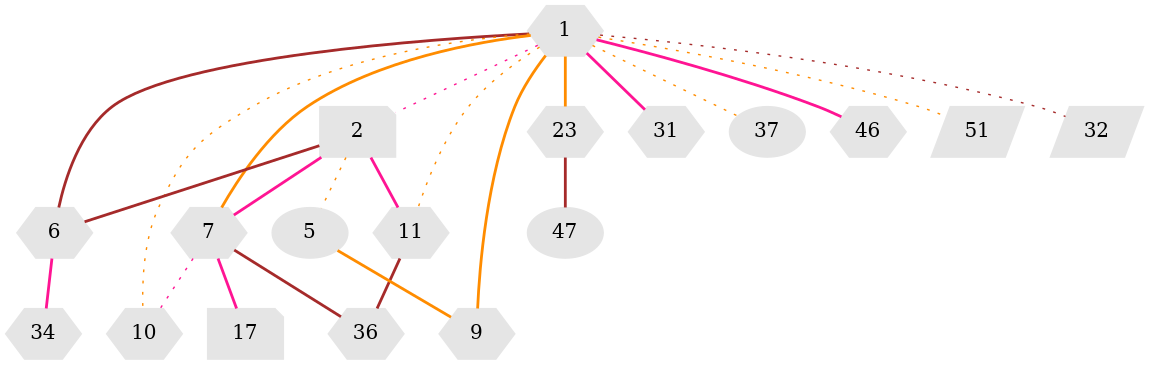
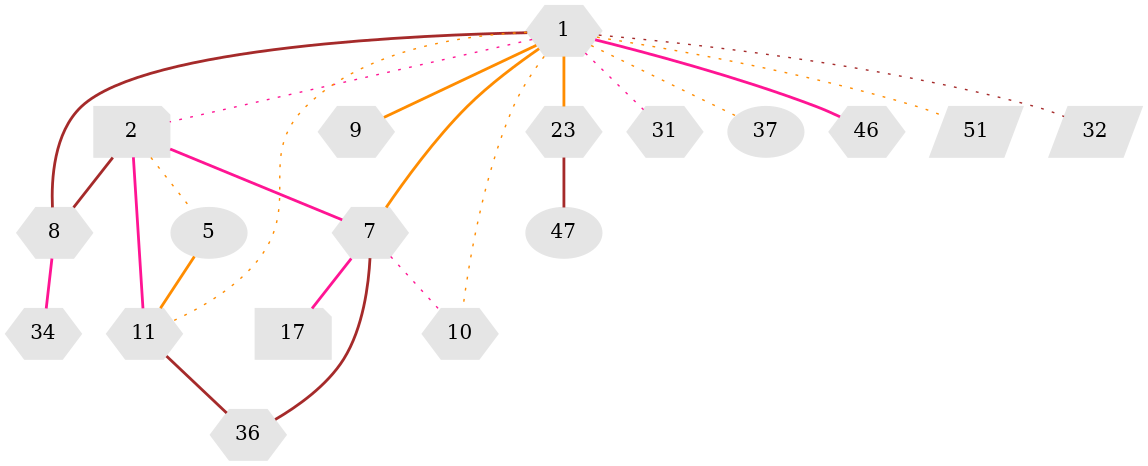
edge "1" -- "31": style bold -> dotted
node "6": label "6" -> "8"
edge "5" -- "9": now "5" -- "11"
